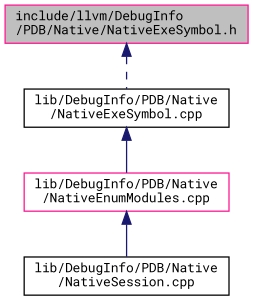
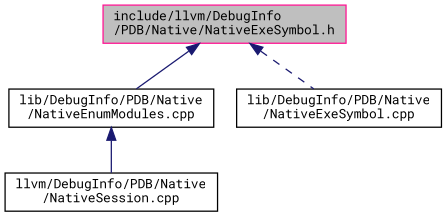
edge "lib/DebugInfo/PDB/Native /NativeEnumModules.cpp" -> "lib/DebugInfo/PDB/Native /NativeExeSymbol.cpp": now "lib/DebugInfo/PDB/Native /NativeEnumModules.cpp" -> "include/llvm/DebugInfo /PDB/Native/NativeExeSymbol.h"
node "lib/DebugInfo/PDB/Native /NativeEnumModules.cpp": color deeppink -> black
node "lib/DebugInfo/PDB/Native /NativeSession.cpp": label "lib/DebugInfo/PDB/Native /NativeSession.cpp" -> "llvm/DebugInfo/PDB/Native /NativeSession.cpp"
